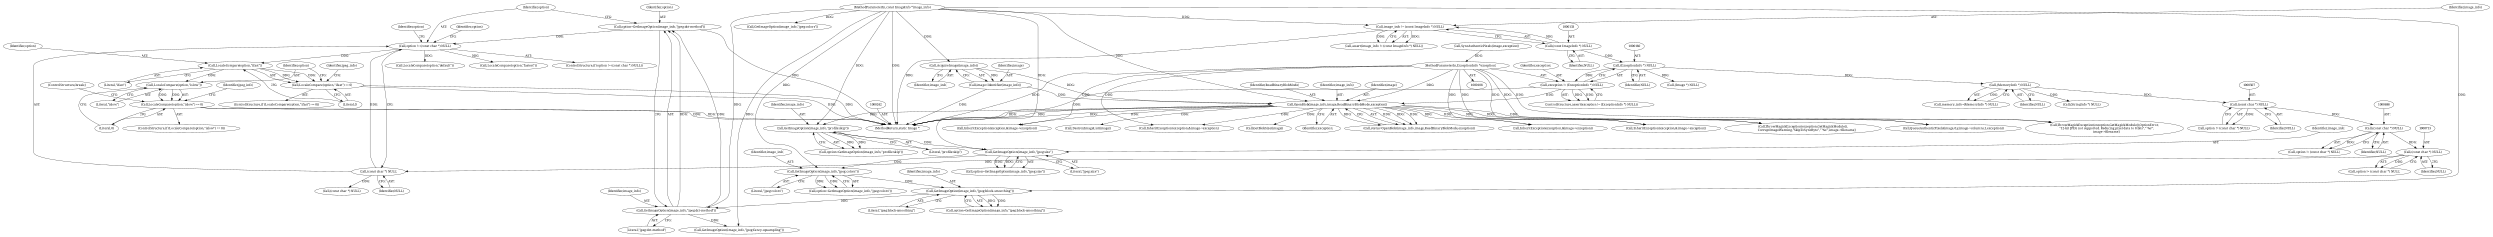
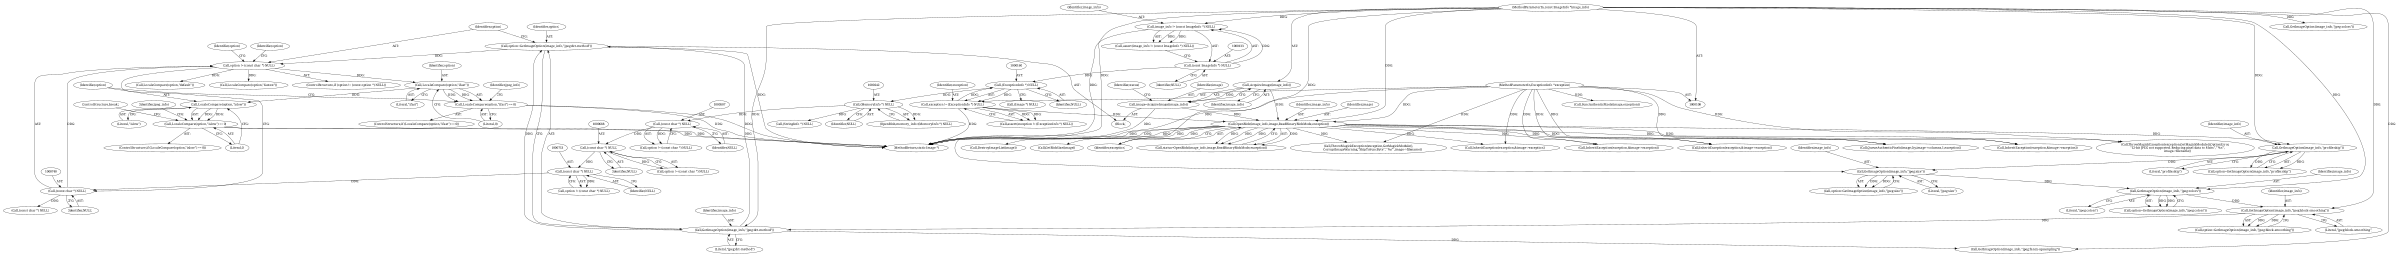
edge "(MethodParameterIn,const ImageInfo *image_info)" -> "1000108": added, label "AST:"
edge "(Call,assert(image_info != (const ImageInfo *) NULL))" -> "(Call,image_info != (const ImageInfo *) NULL)": now "(Call,assert(image_info != (const ImageInfo *) NULL))" -> "(Call,(const ImageInfo *) NULL)"
edge "(MethodParameterIn,const ImageInfo *image_info)" -> "(Call,AcquireImage(image_info))": label "DDG: " -> "AST: "
edge "(Call,image_info != (const ImageInfo *) NULL)" -> "(Call,(const ImageInfo *) NULL)": label "CFG: " -> "AST: "
edge "(Call,SyncAuthenticPixels(image,exception))" -> "(MethodParameterIn,ExceptionInfo *exception)": reversed
node "(ControlStructure,if (option != (const char *) NULL))": label "(ControlStructure,if (option != (const char *) NULL))" -> "(ControlStructure,if (option != (const option *) NULL))"
edge "(Call,exception != (ExceptionInfo *) NULL)" -> "(Call,(ExceptionInfo *) NULL)": label "CFG: " -> "DDG: "
edge "(Call,(ExceptionInfo *) NULL)" -> "(Call,(Image *) NULL)": label "DDG: " -> "CFG: "
node "(Call,image=Identifier(image_info))": label "(Call,image=Identifier(image_info))" -> "(Call,image=AcquireImage(image_info))"
node "(Identifier,status)": added
node "(Identifier,ReadBinaryBlobMode)": removed
node "(ControlStructure,assert(exception != (ExceptionInfo *) NULL))": label "(ControlStructure,assert(exception != (ExceptionInfo *) NULL))" -> "(Call,assert(exception != (ExceptionInfo *) NULL))"
node "(Call,memory_info=(MemoryInfo *) NULL)": label "(Call,memory_info=(MemoryInfo *) NULL)" -> "(OpenBlob,memory_info=(MemoryInfo *) NULL)"
edge "1000242" -> "(MethodReturn,static Image *)": now "1000242" -> "(Call,(MemoryInfo *) NULL)"
node "(Block,)": added
node "1000740": added
